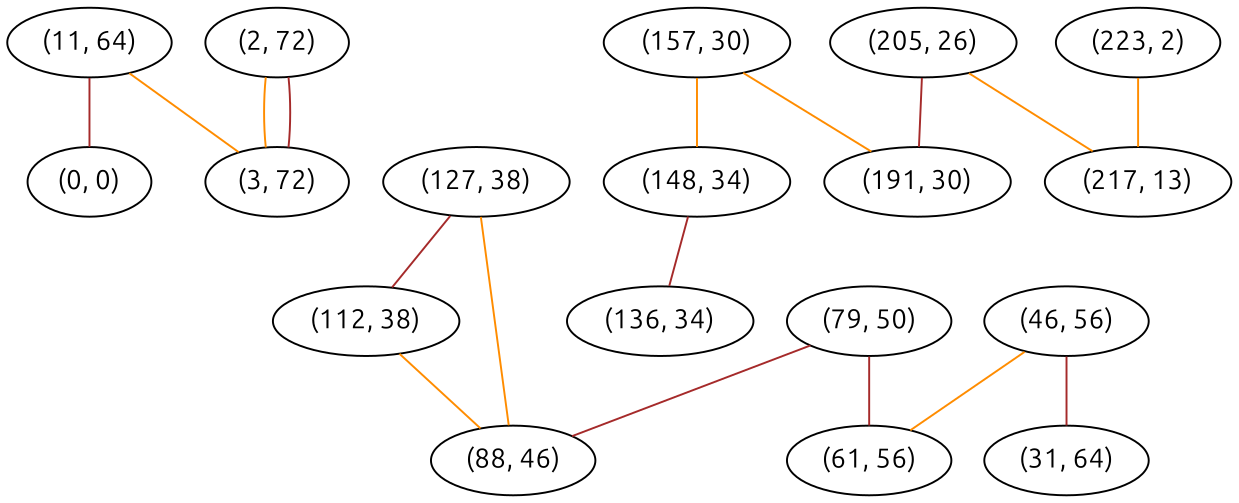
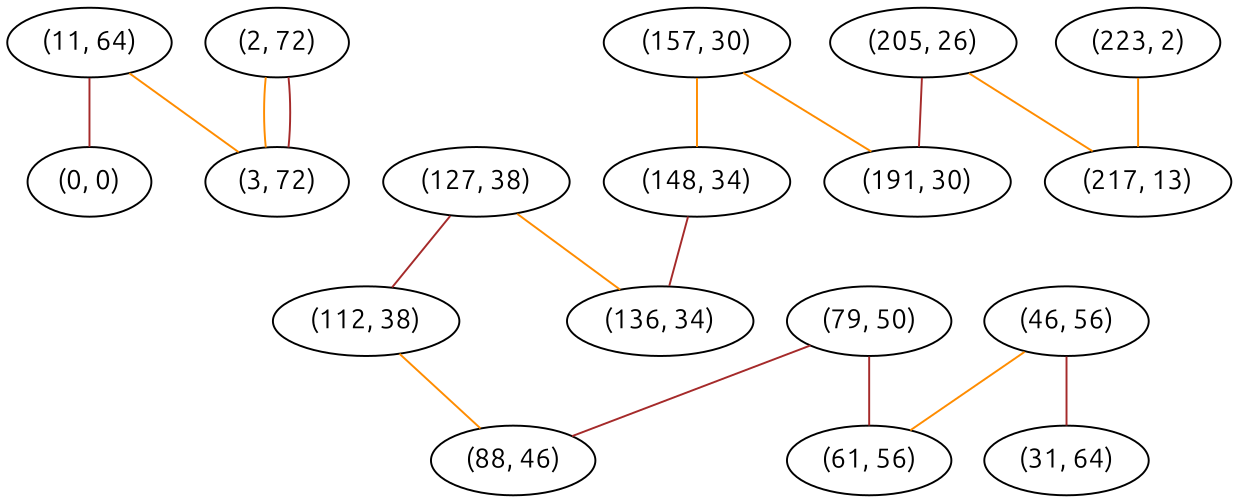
edge "(127, 38)" -- "(88, 46)": now "(127, 38)" -- "(136, 34)"
